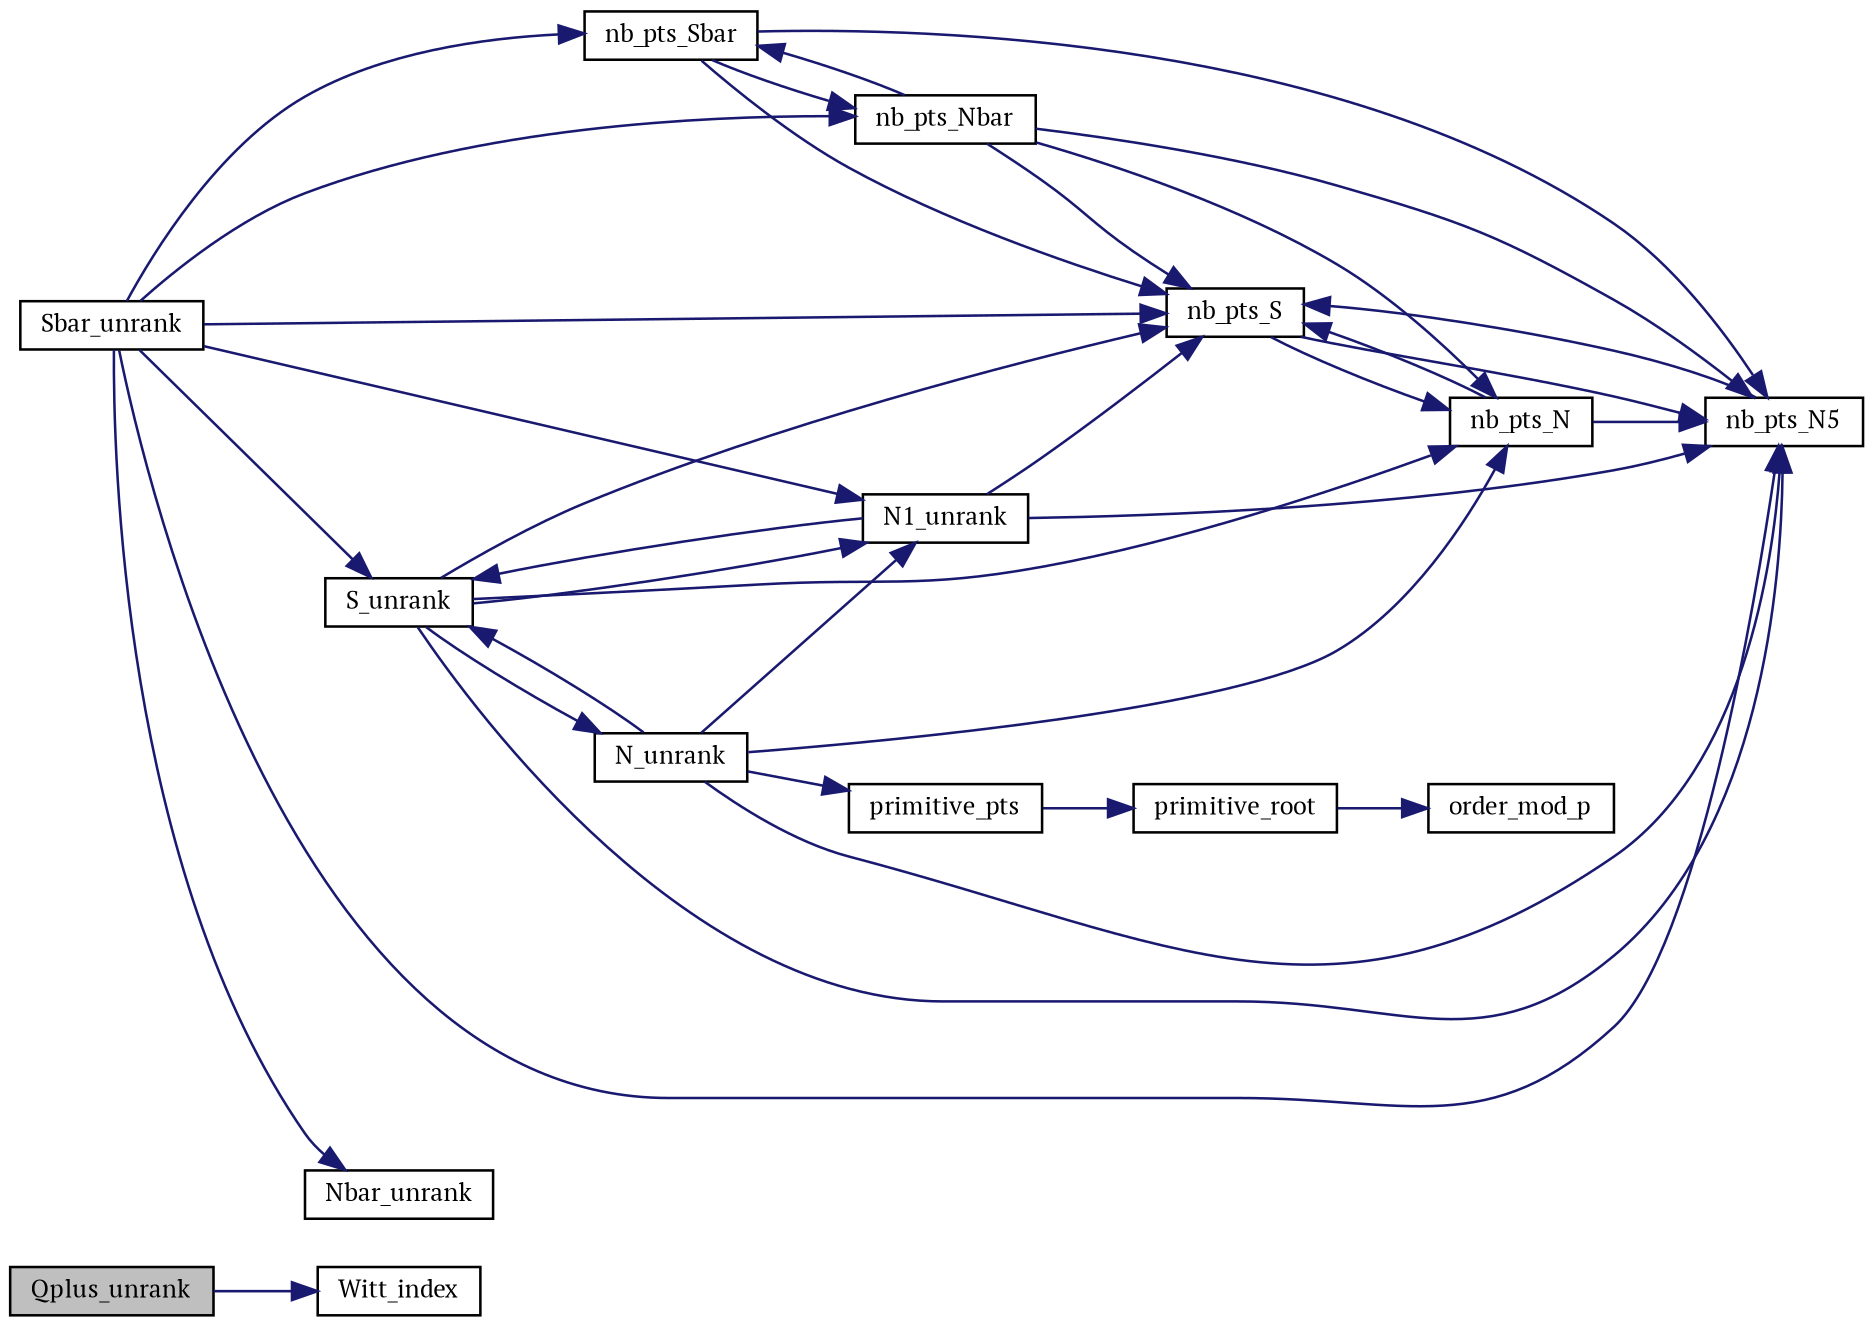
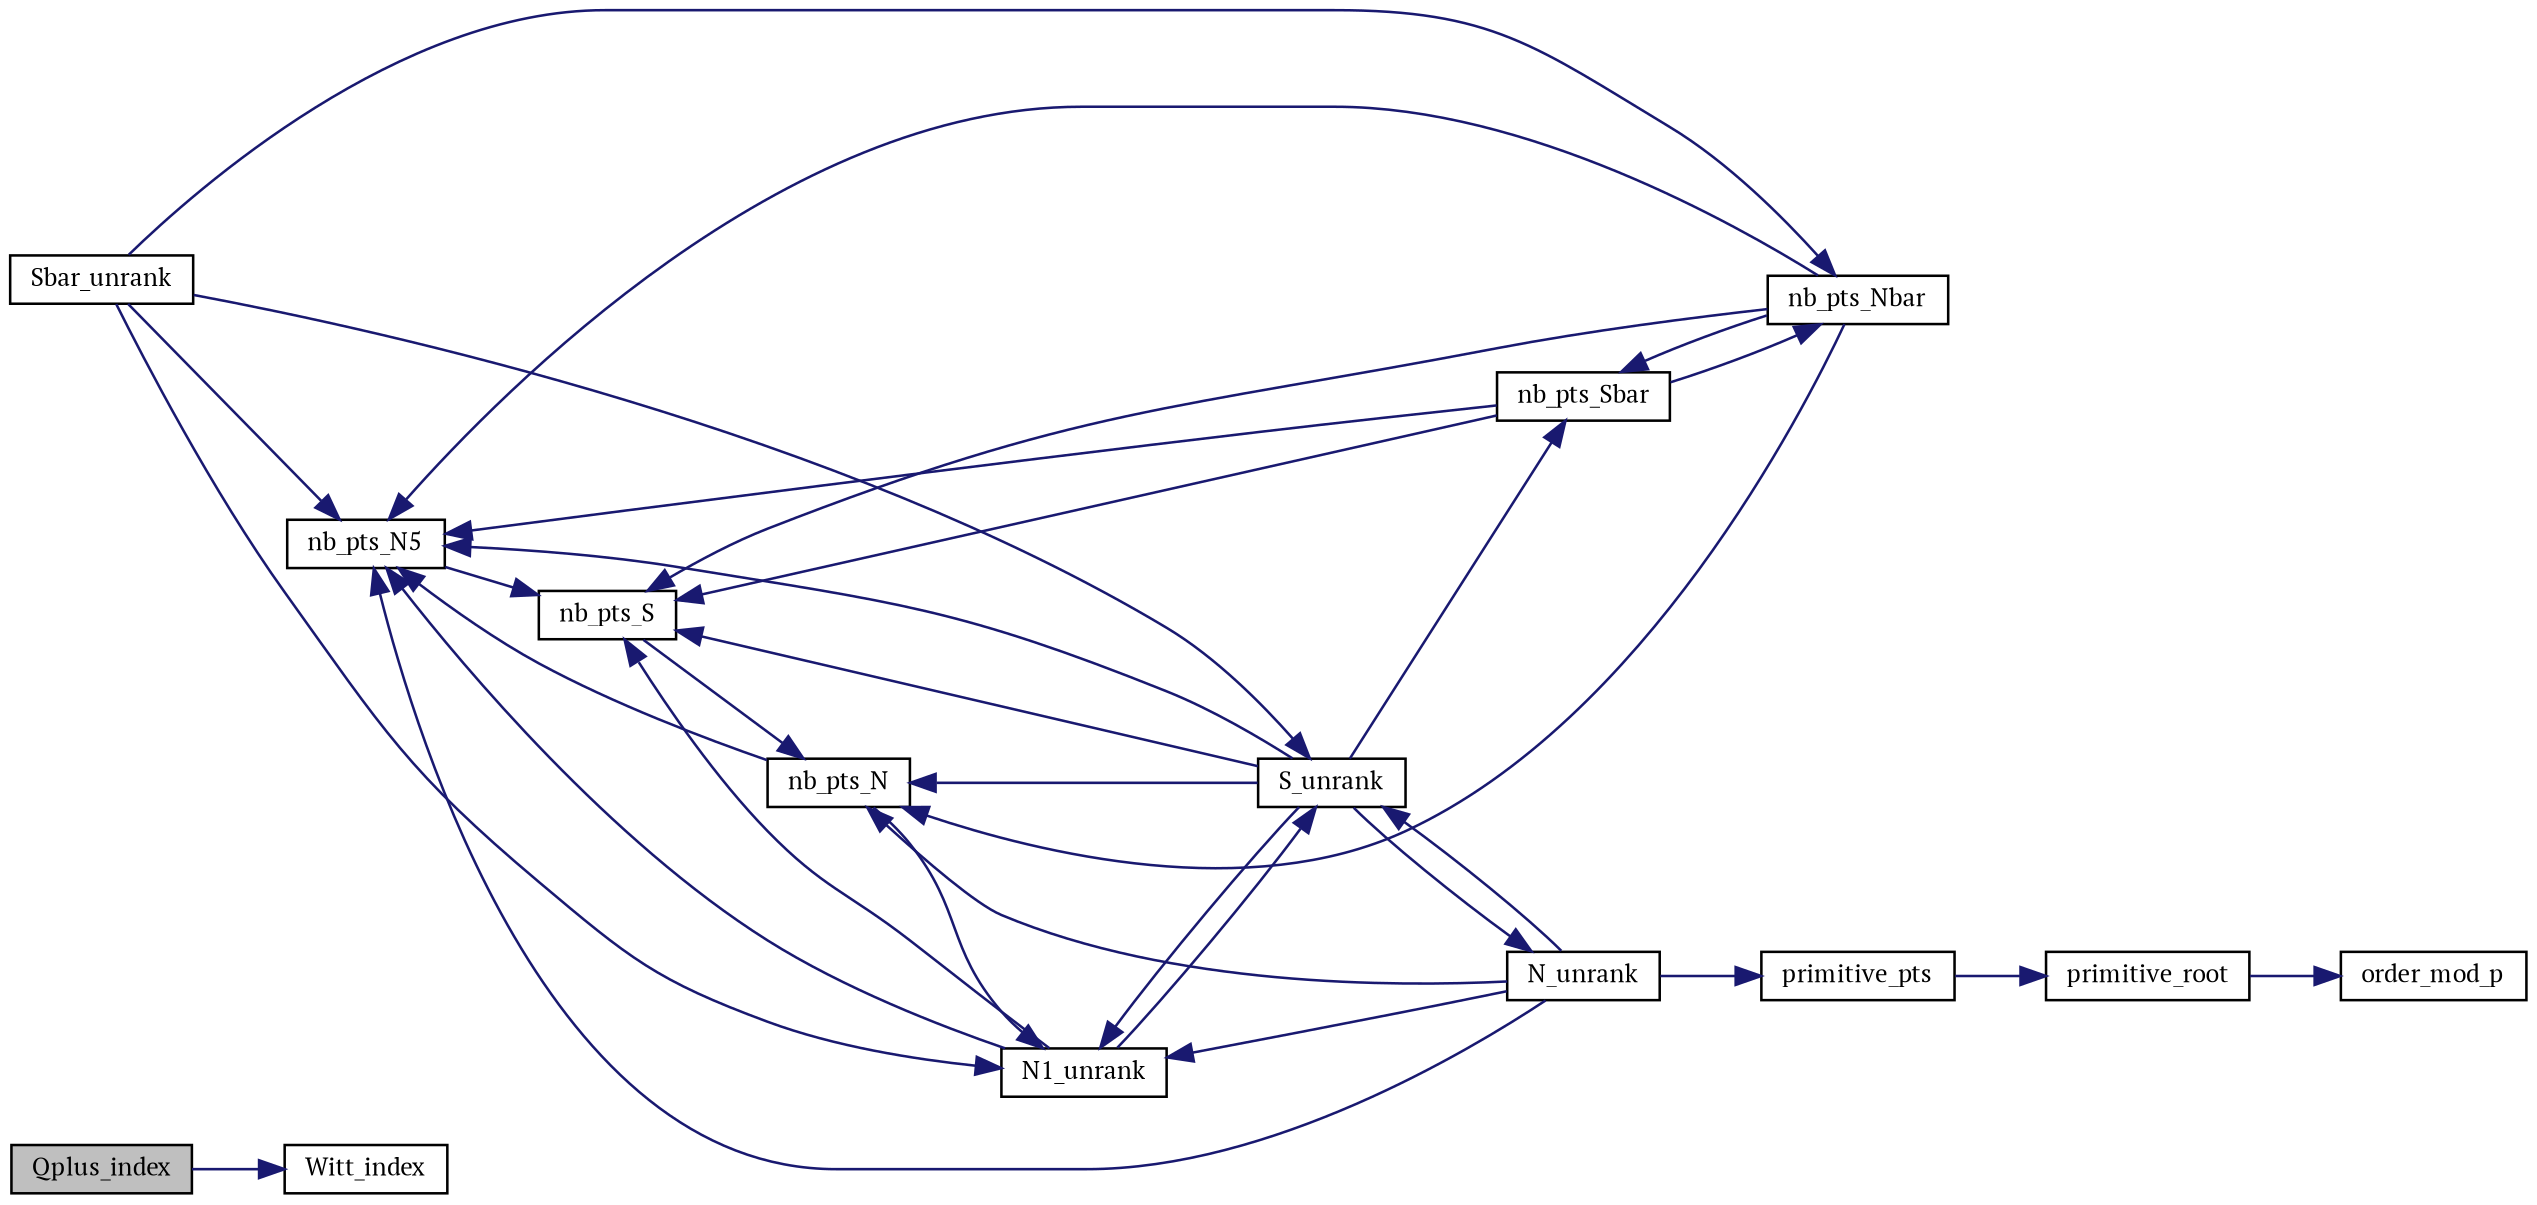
edge "Sbar_unrank" -> "nb_pts_Sbar": now "S_unrank" -> "nb_pts_Sbar"
edge "Sbar_unrank" -> "nb_pts_S": removed
edge "nb_pts_N" -> "nb_pts_S": now "nb_pts_N" -> "N1_unrank"
edge "nb_pts_S" -> "nb_pts_N5": removed
node "Nbar_unrank": removed
node "Qplus_unrank": label "Qplus_unrank" -> "Qplus_index"
